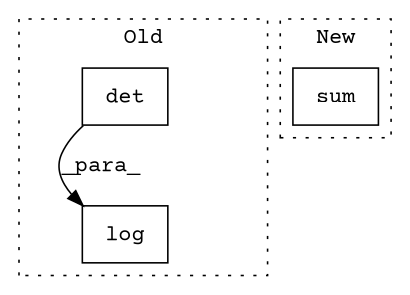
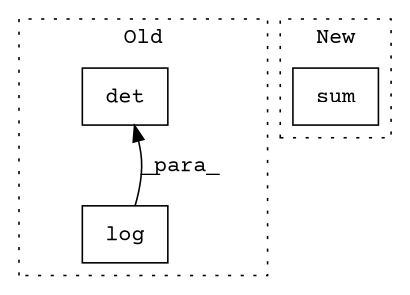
edge "det" -> "log": reversed
